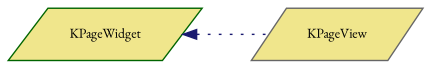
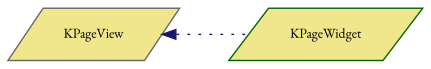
edge "KPageView" -> "KPageWidget": reversed
